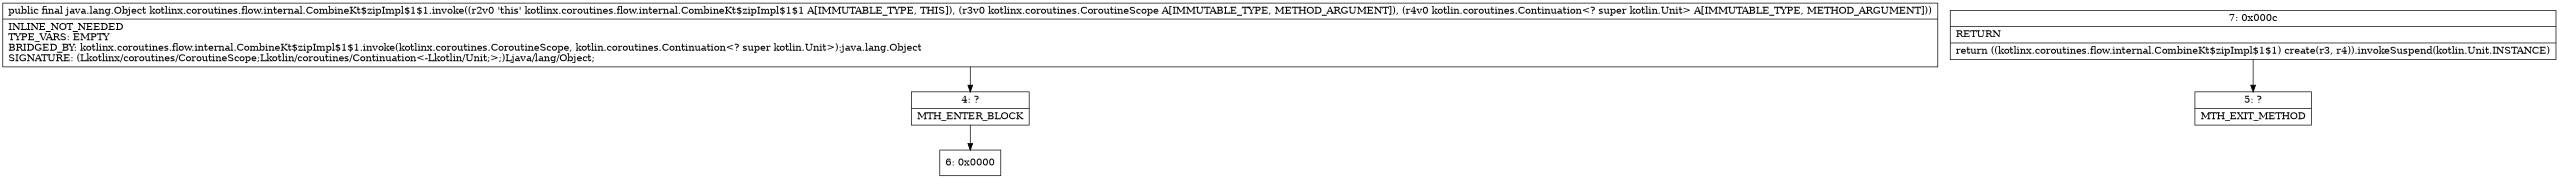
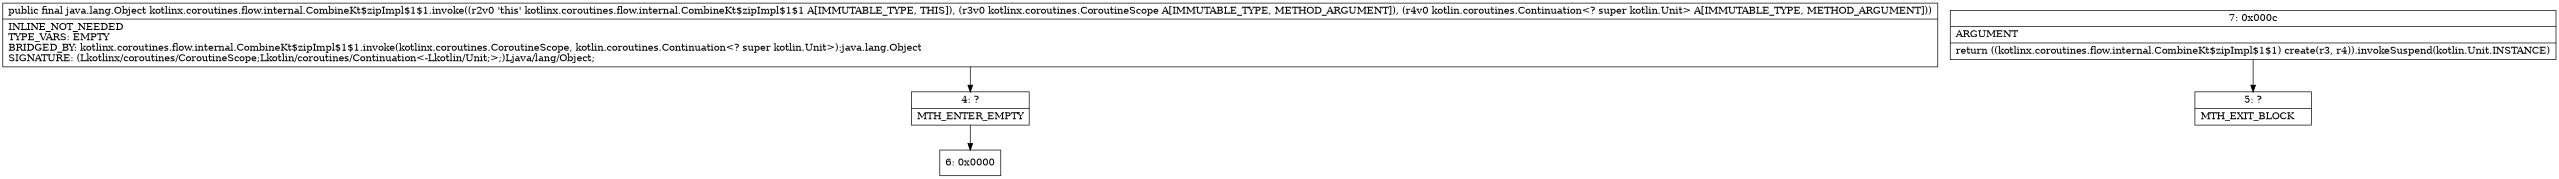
node "7: 0x000c": text "RETURN" -> "ARGUMENT"
node "4: ?": text "MTH_ENTER_BLOCK" -> "MTH_ENTER_EMPTY"
node "5: ?": text "MTH_EXIT_METHOD" -> "MTH_EXIT_BLOCK"
